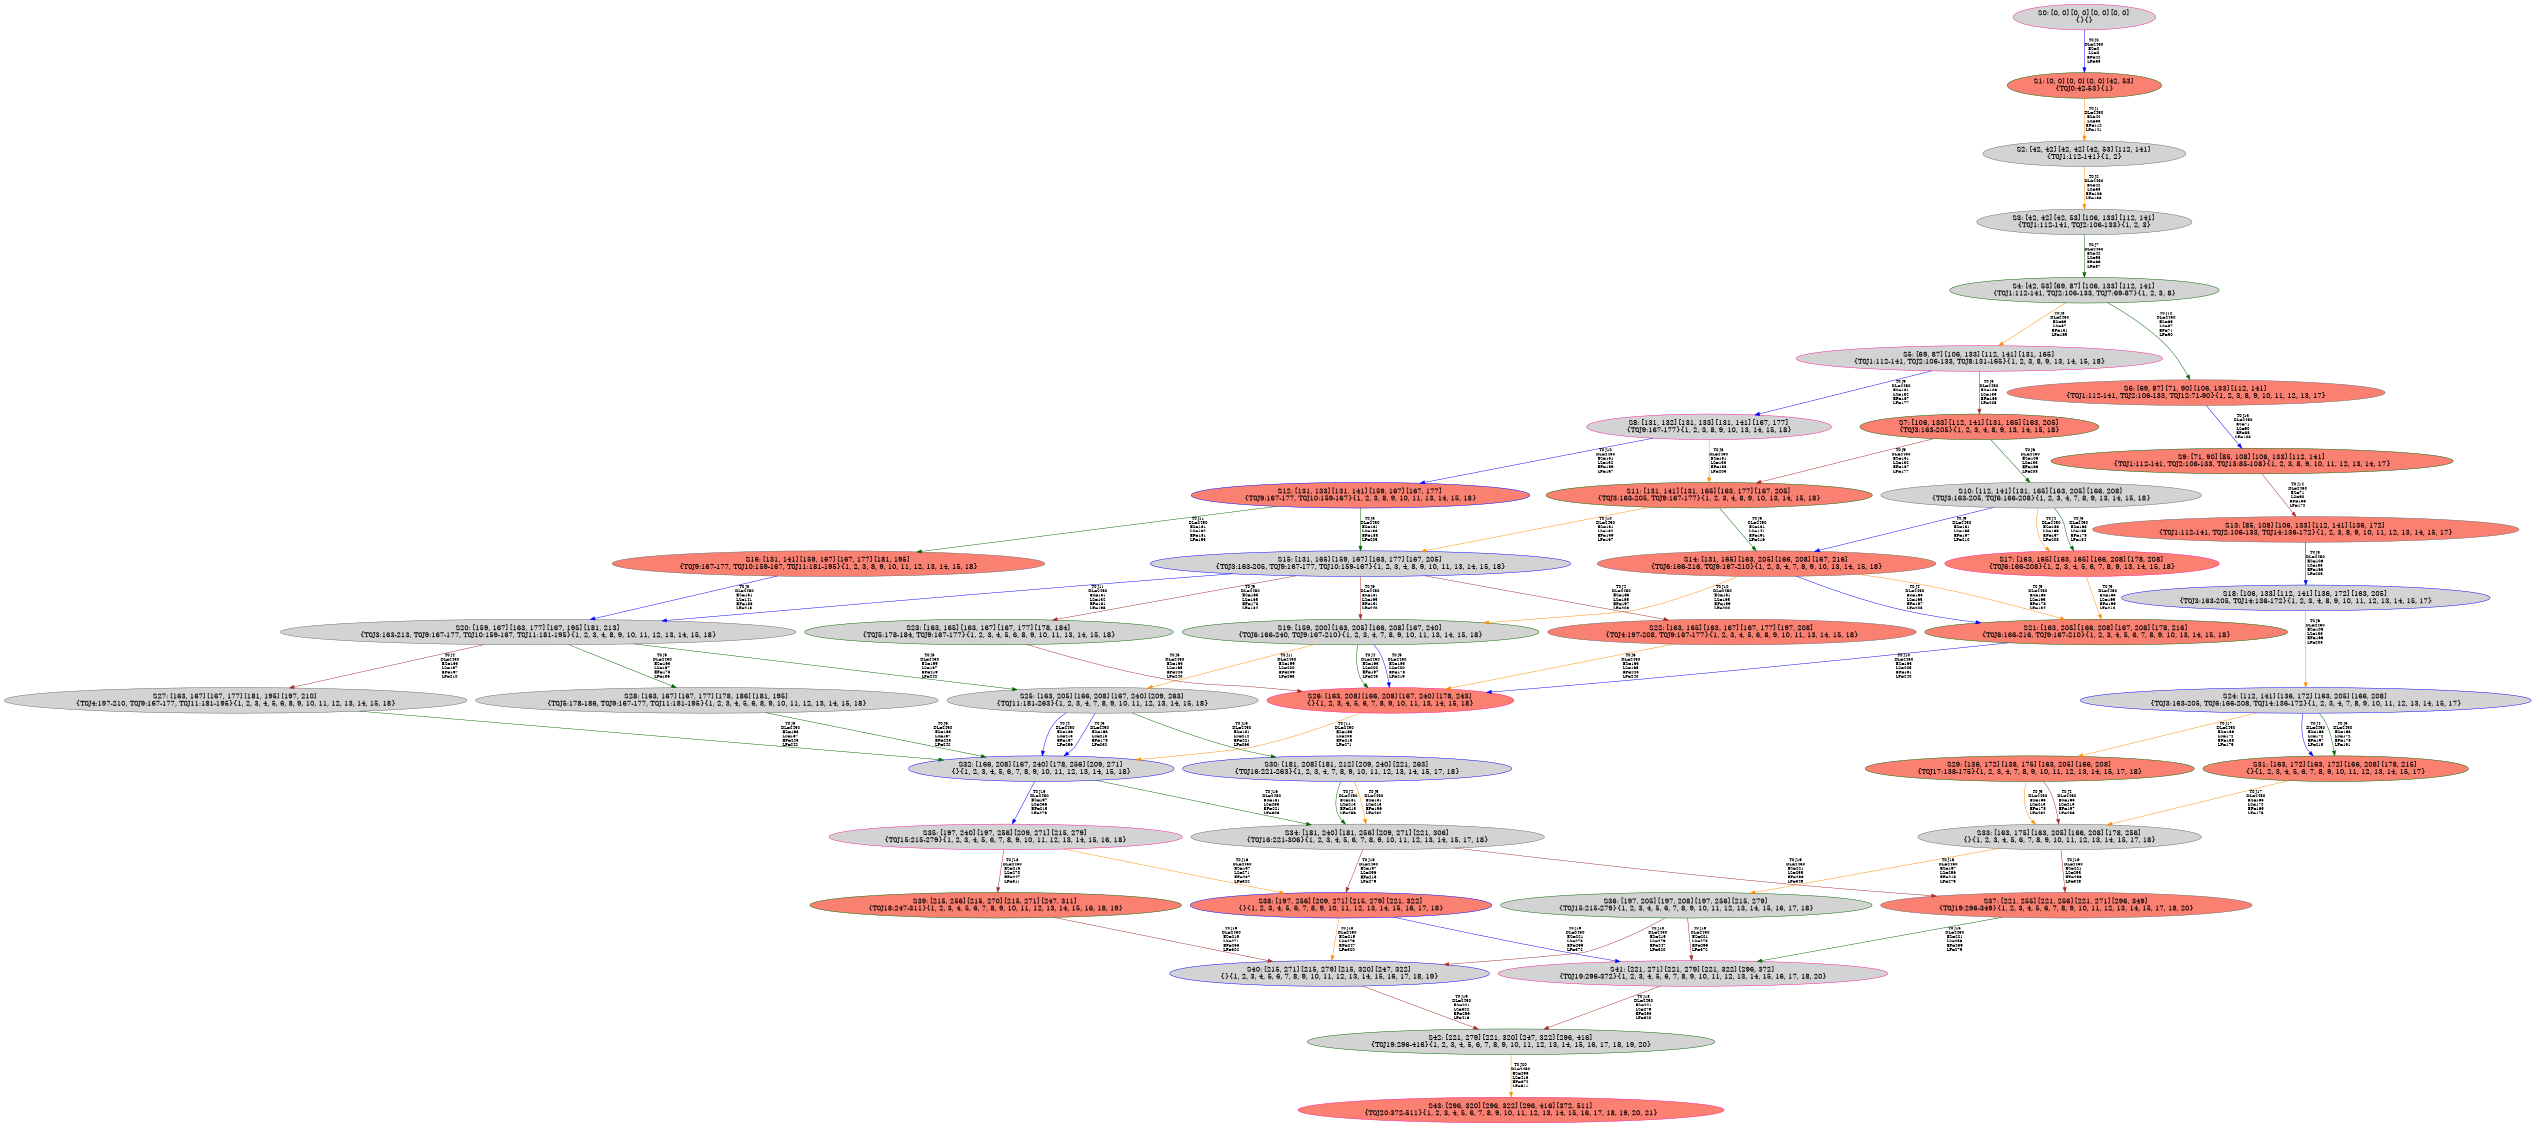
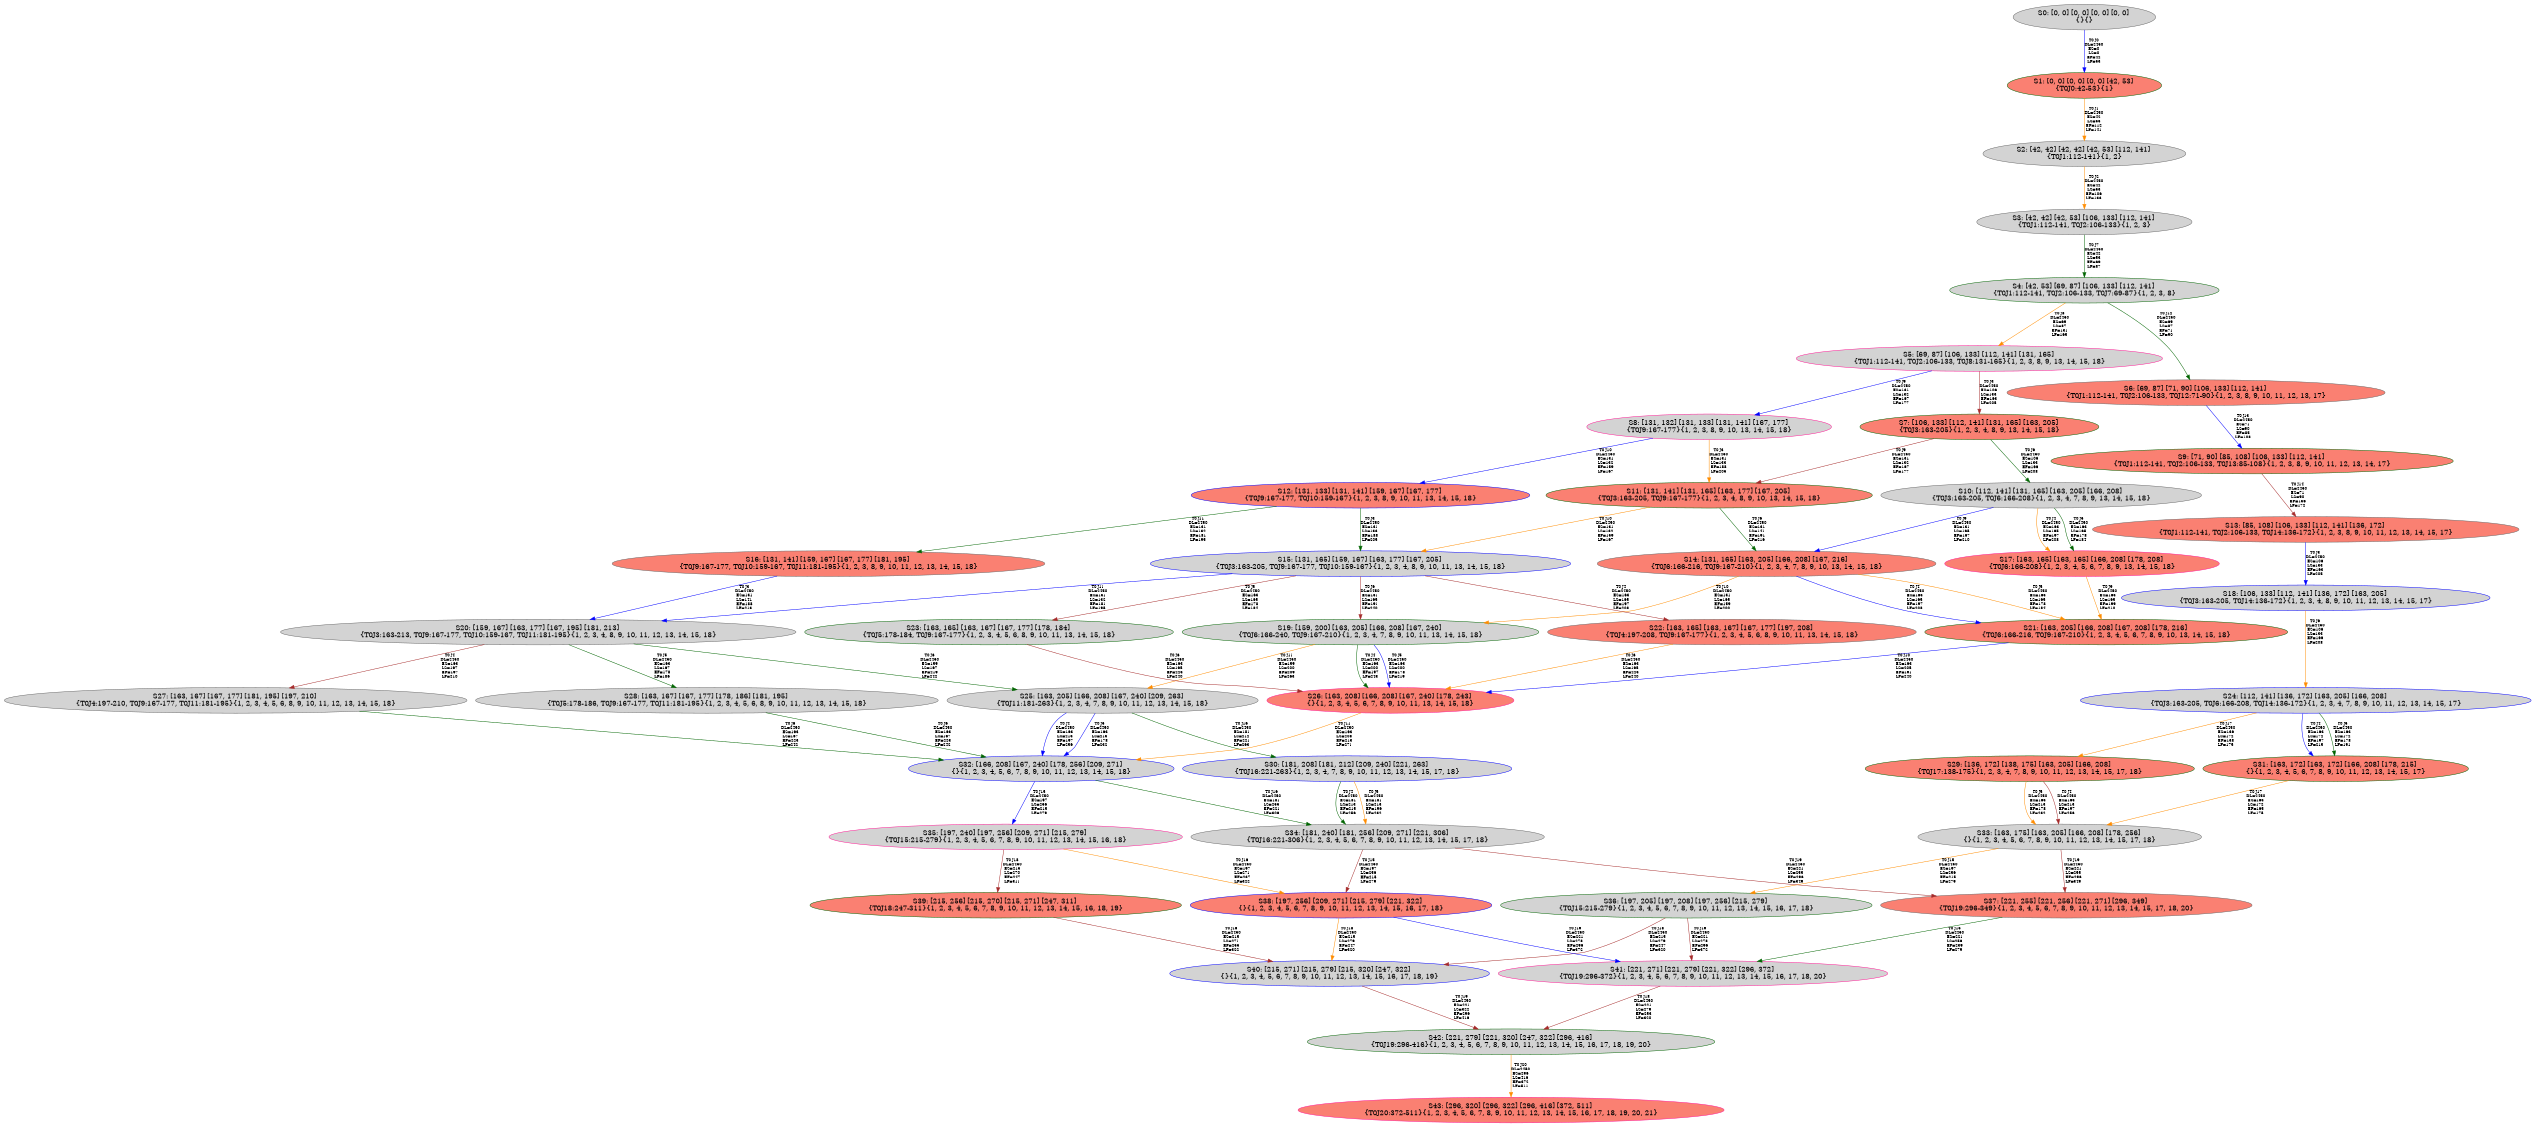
node "S0: [0, 0] [0, 0] [0, 0] [0, 0] {}{}": color deeppink -> gray40
